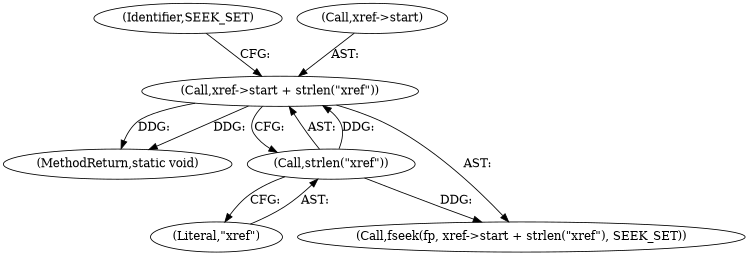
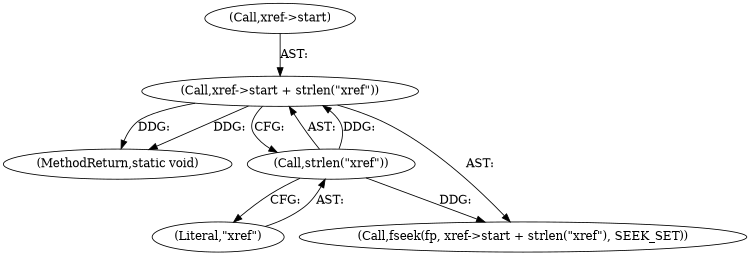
node "(Identifier,SEEK_SET)": removed
